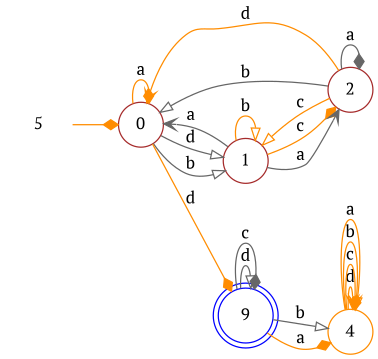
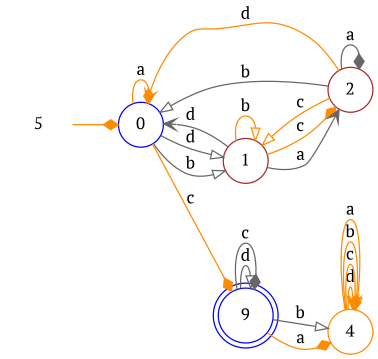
edge "1" -> "0": label "a" -> "d"
node "0": color brown -> blue
edge "0" -> "9": label "d" -> "c"
